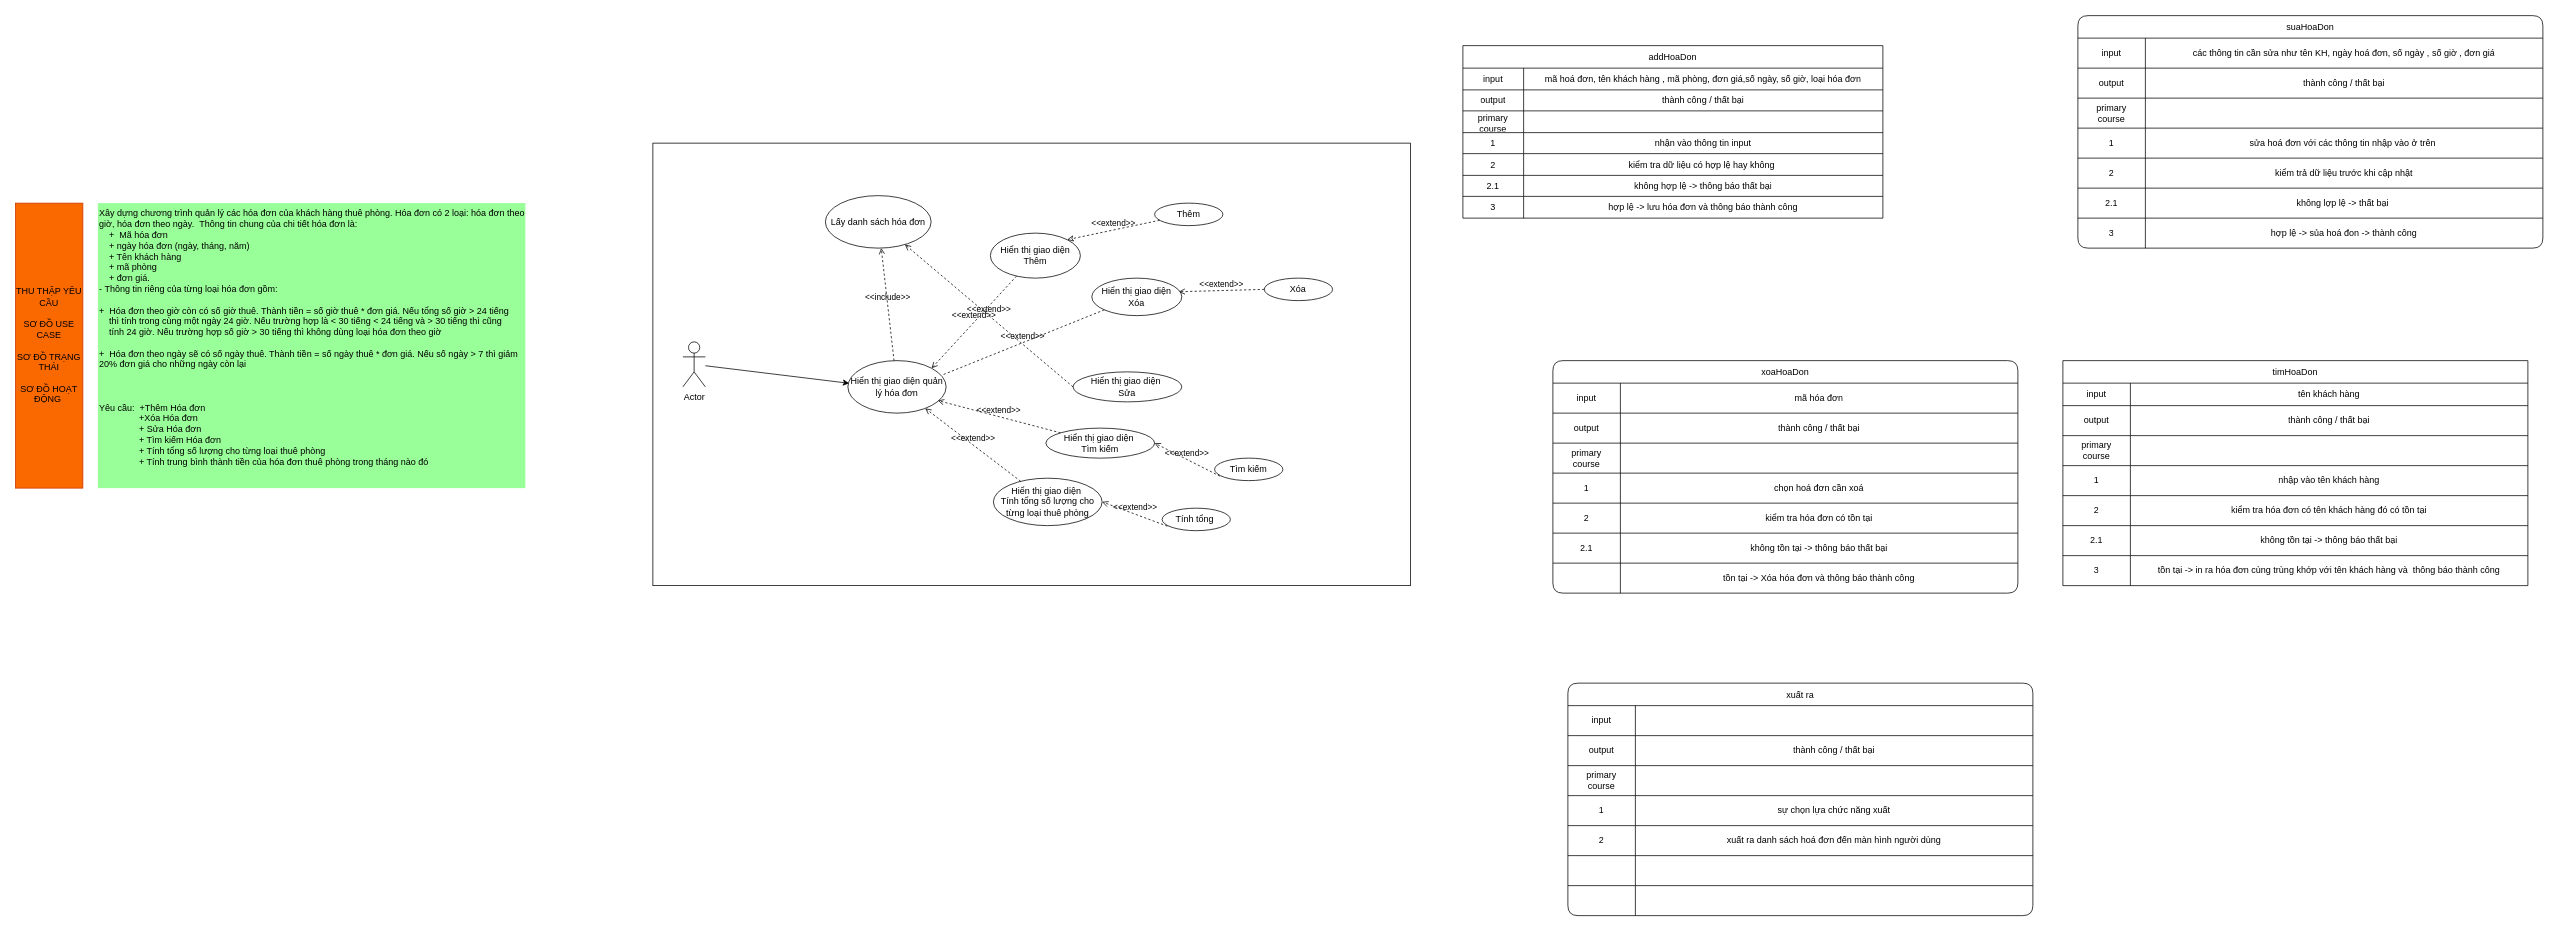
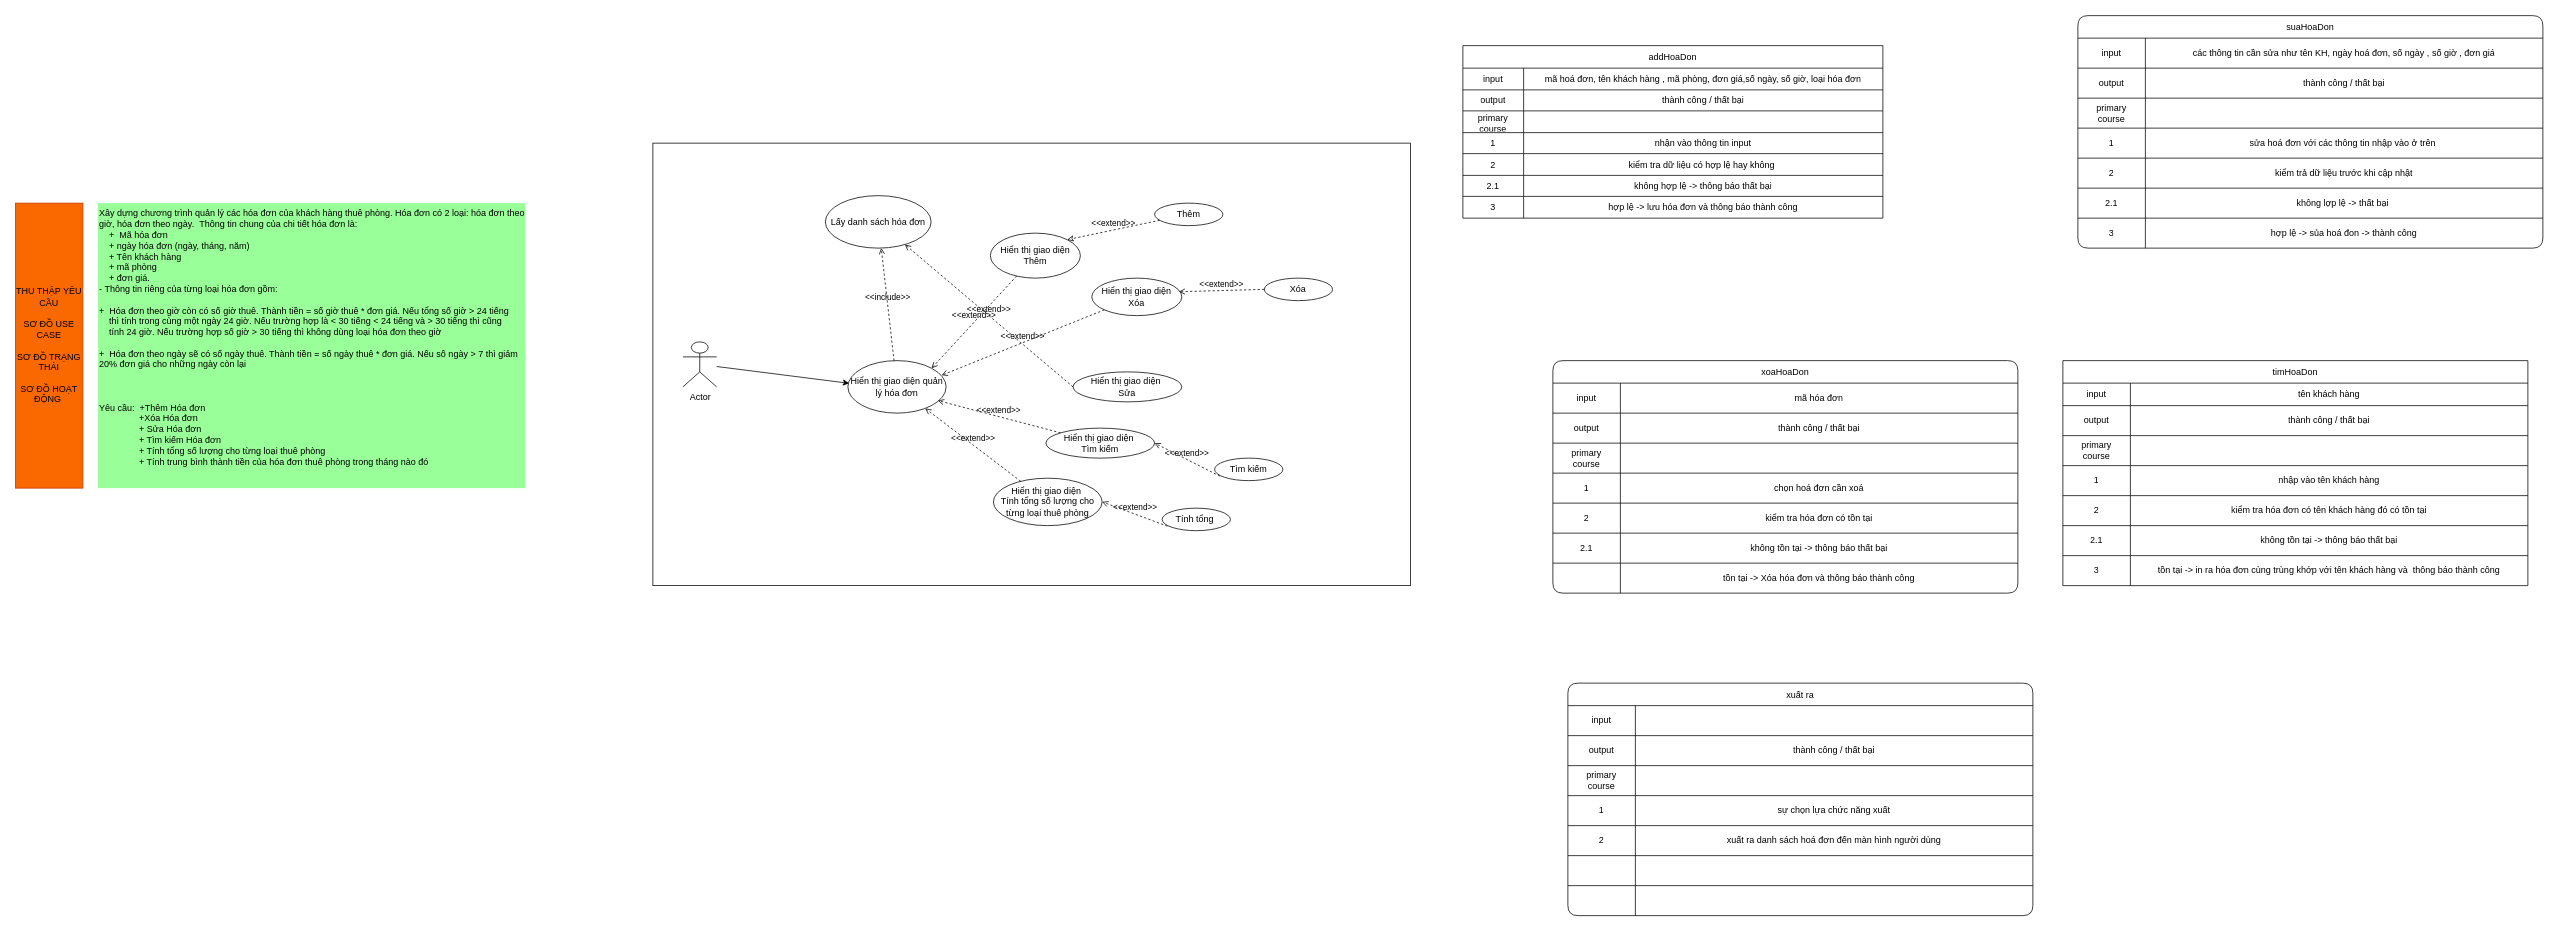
node "Actor": size 23x45 -> 34x45
edge "Hiển thị giao diện Xóa" -- "Hiển thị giao diện quản lý hóa đơn": arrowhead none -> open
